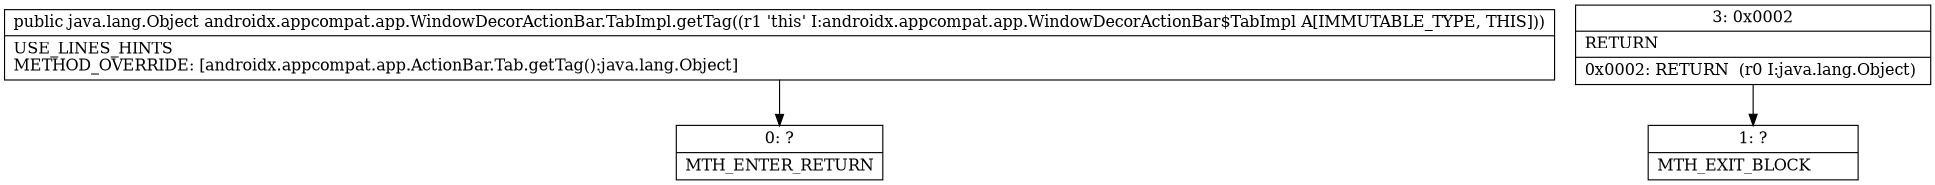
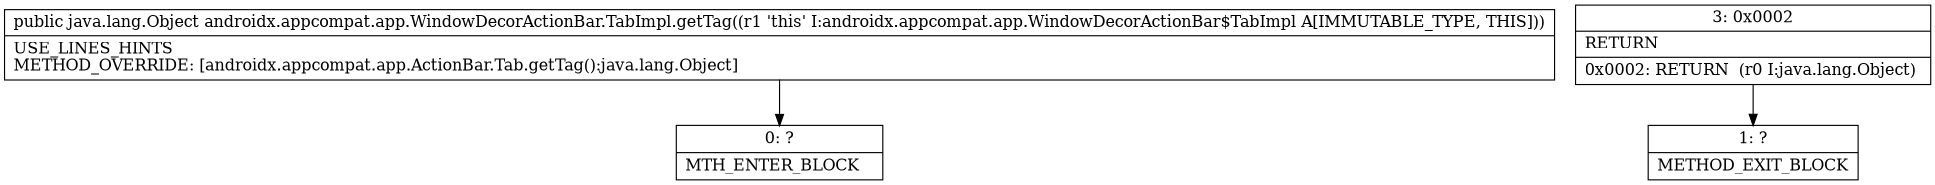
node "0: ?": text "MTH_ENTER_RETURN" -> "MTH_ENTER_BLOCK"
node "1: ?": text "MTH_EXIT_BLOCK" -> "METHOD_EXIT_BLOCK"
